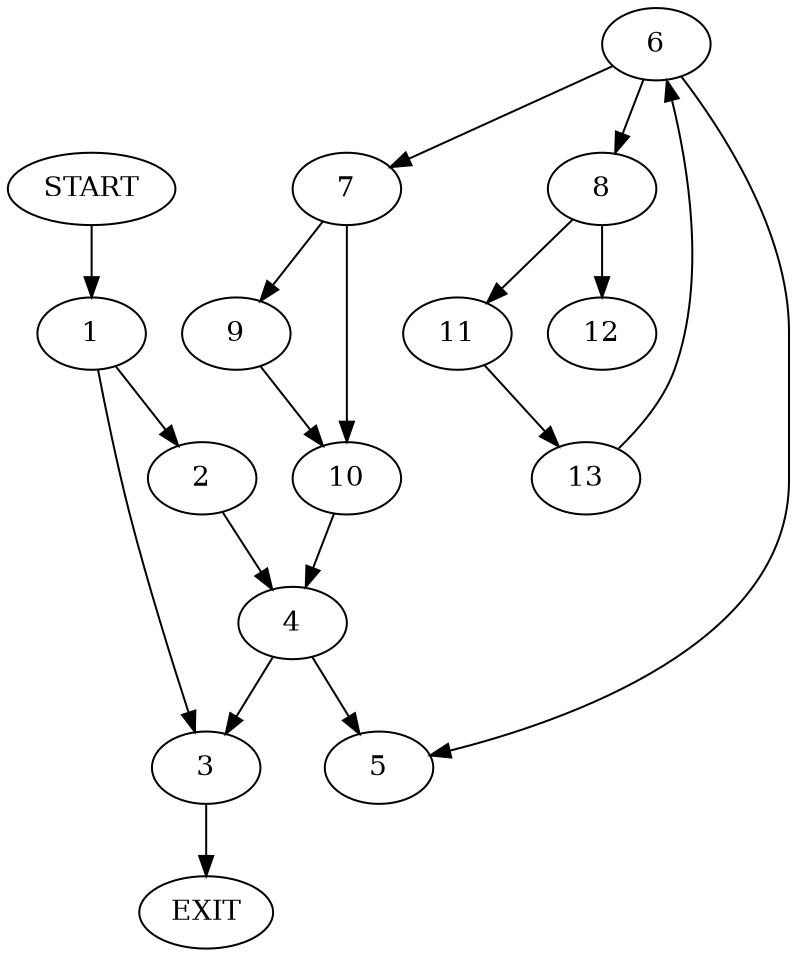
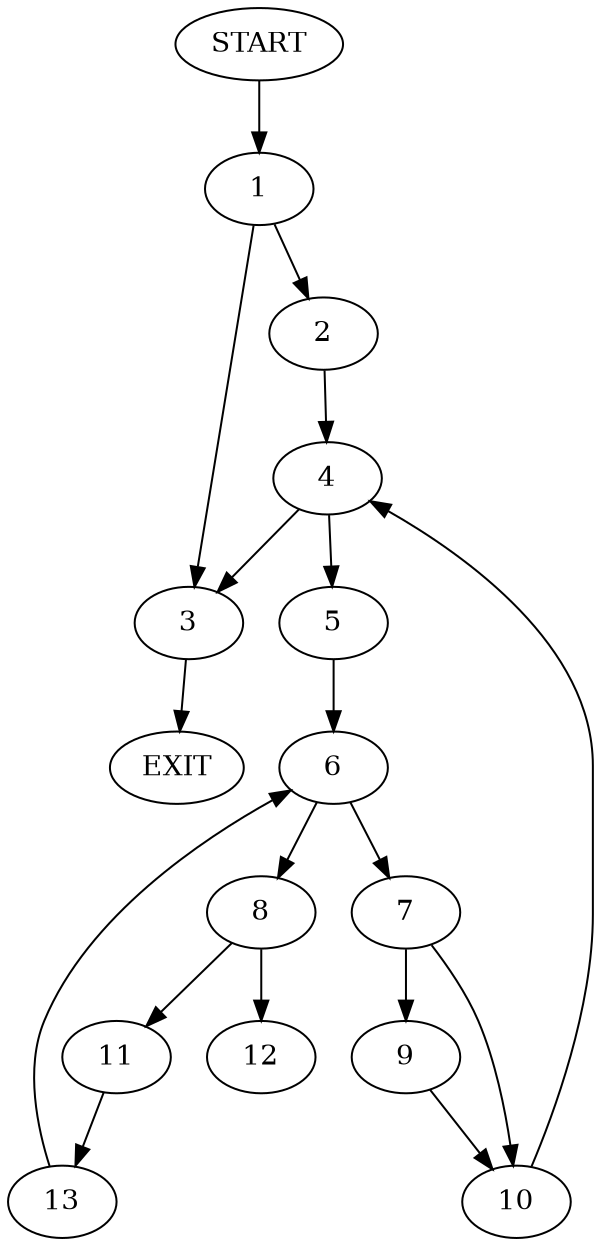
edge "6" -> "5": reversed
